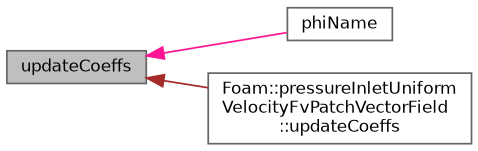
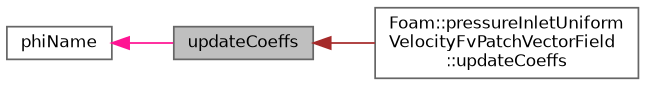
edge "phiName" -> "updateCoeffs": reversed
